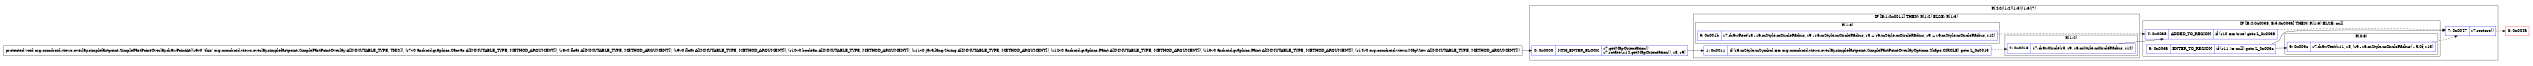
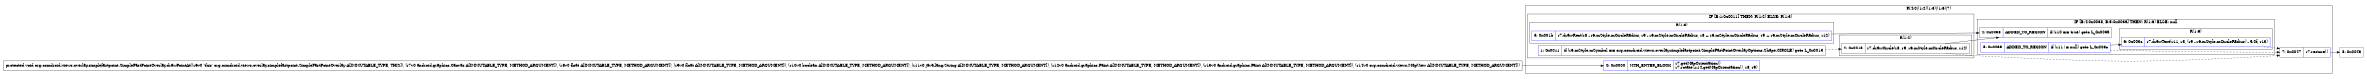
edge "4: 0x0038" -> "7: 0x0047": now "2: 0x0013" -> "7: 0x0047"
edge "5: 0x003a" -> "7: 0x0047": style solid -> dashed
edge "7: 0x0047" -> "8: 0x004a": style dashed -> solid
edge "3: 0x001b" -> "4: 0x0038": style dashed -> solid
cluster "R(0:6)": label "R(0:6)" -> "R(1:6)"
node "5: 0x003a": text "ENTER_TO_REGION" -> "ADDED_TO_REGION"
edge "0: 0x0000" -> "1: 0x0011": removed
